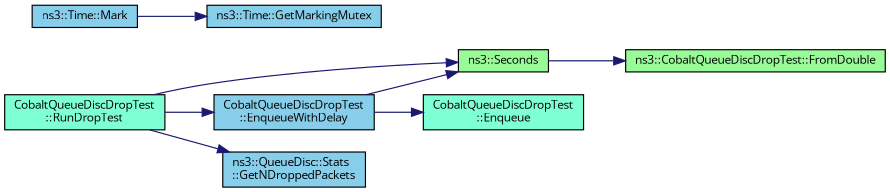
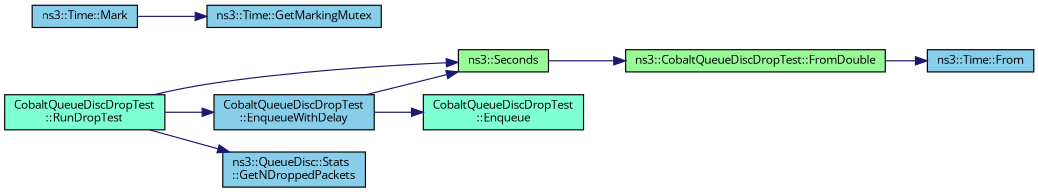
node "ns3::Time::From": added
